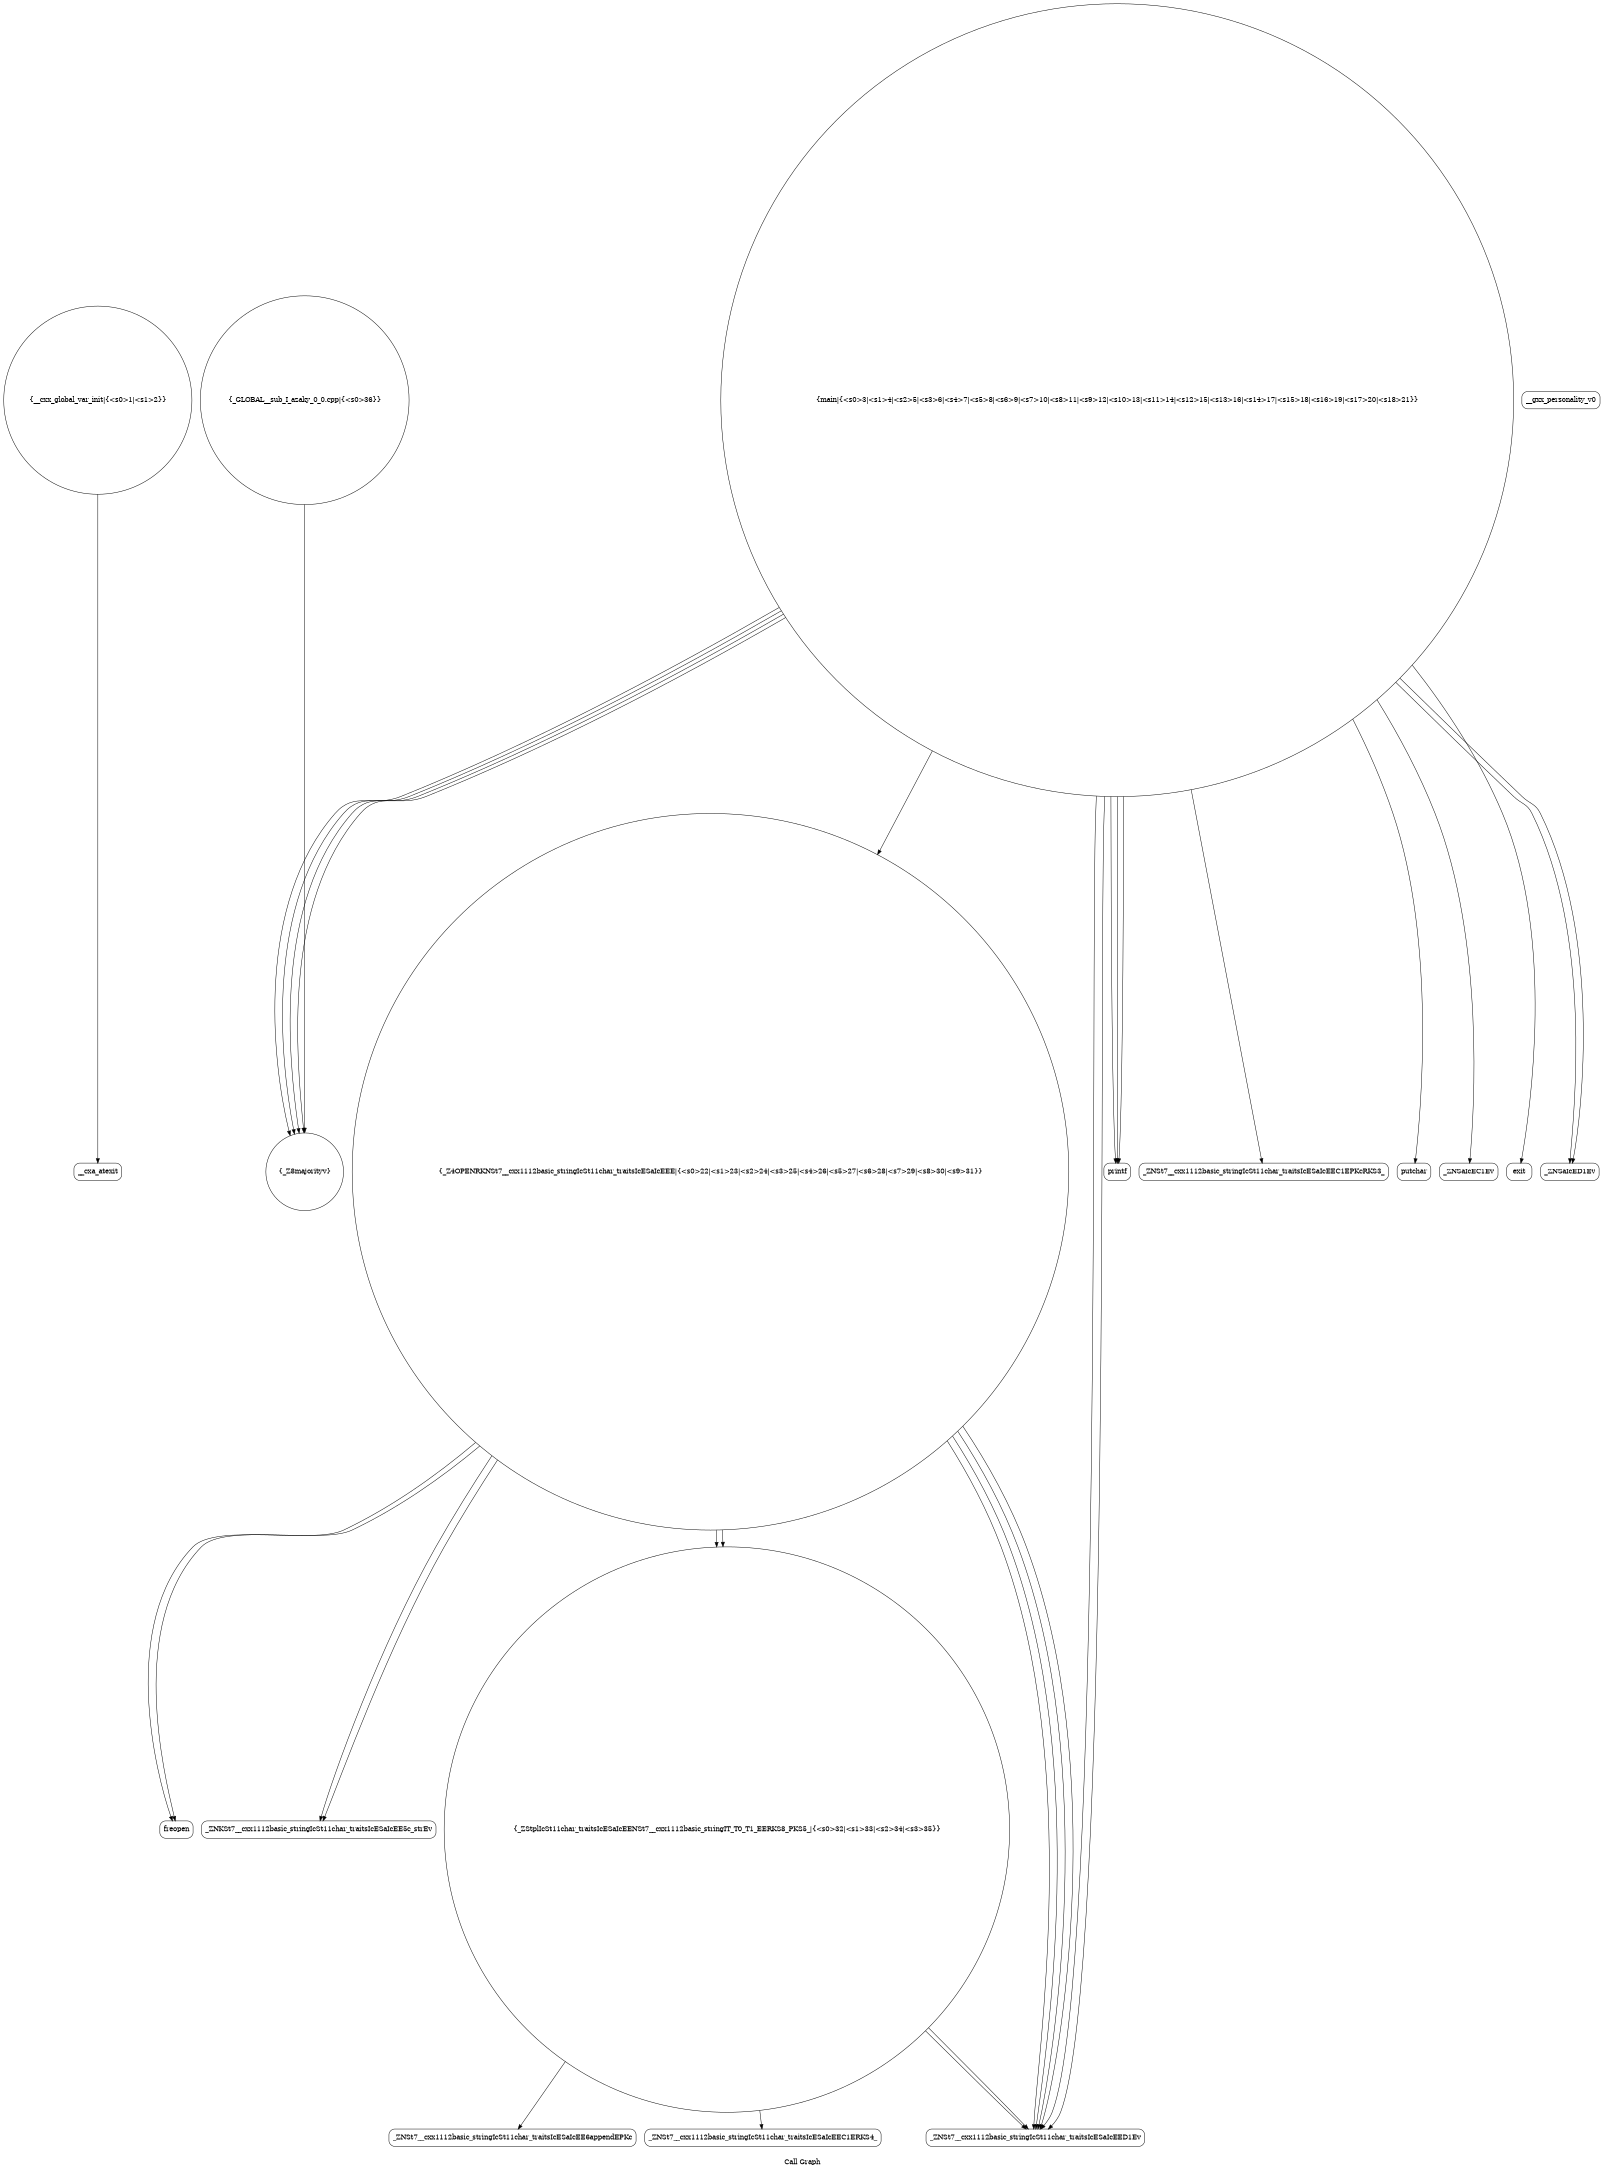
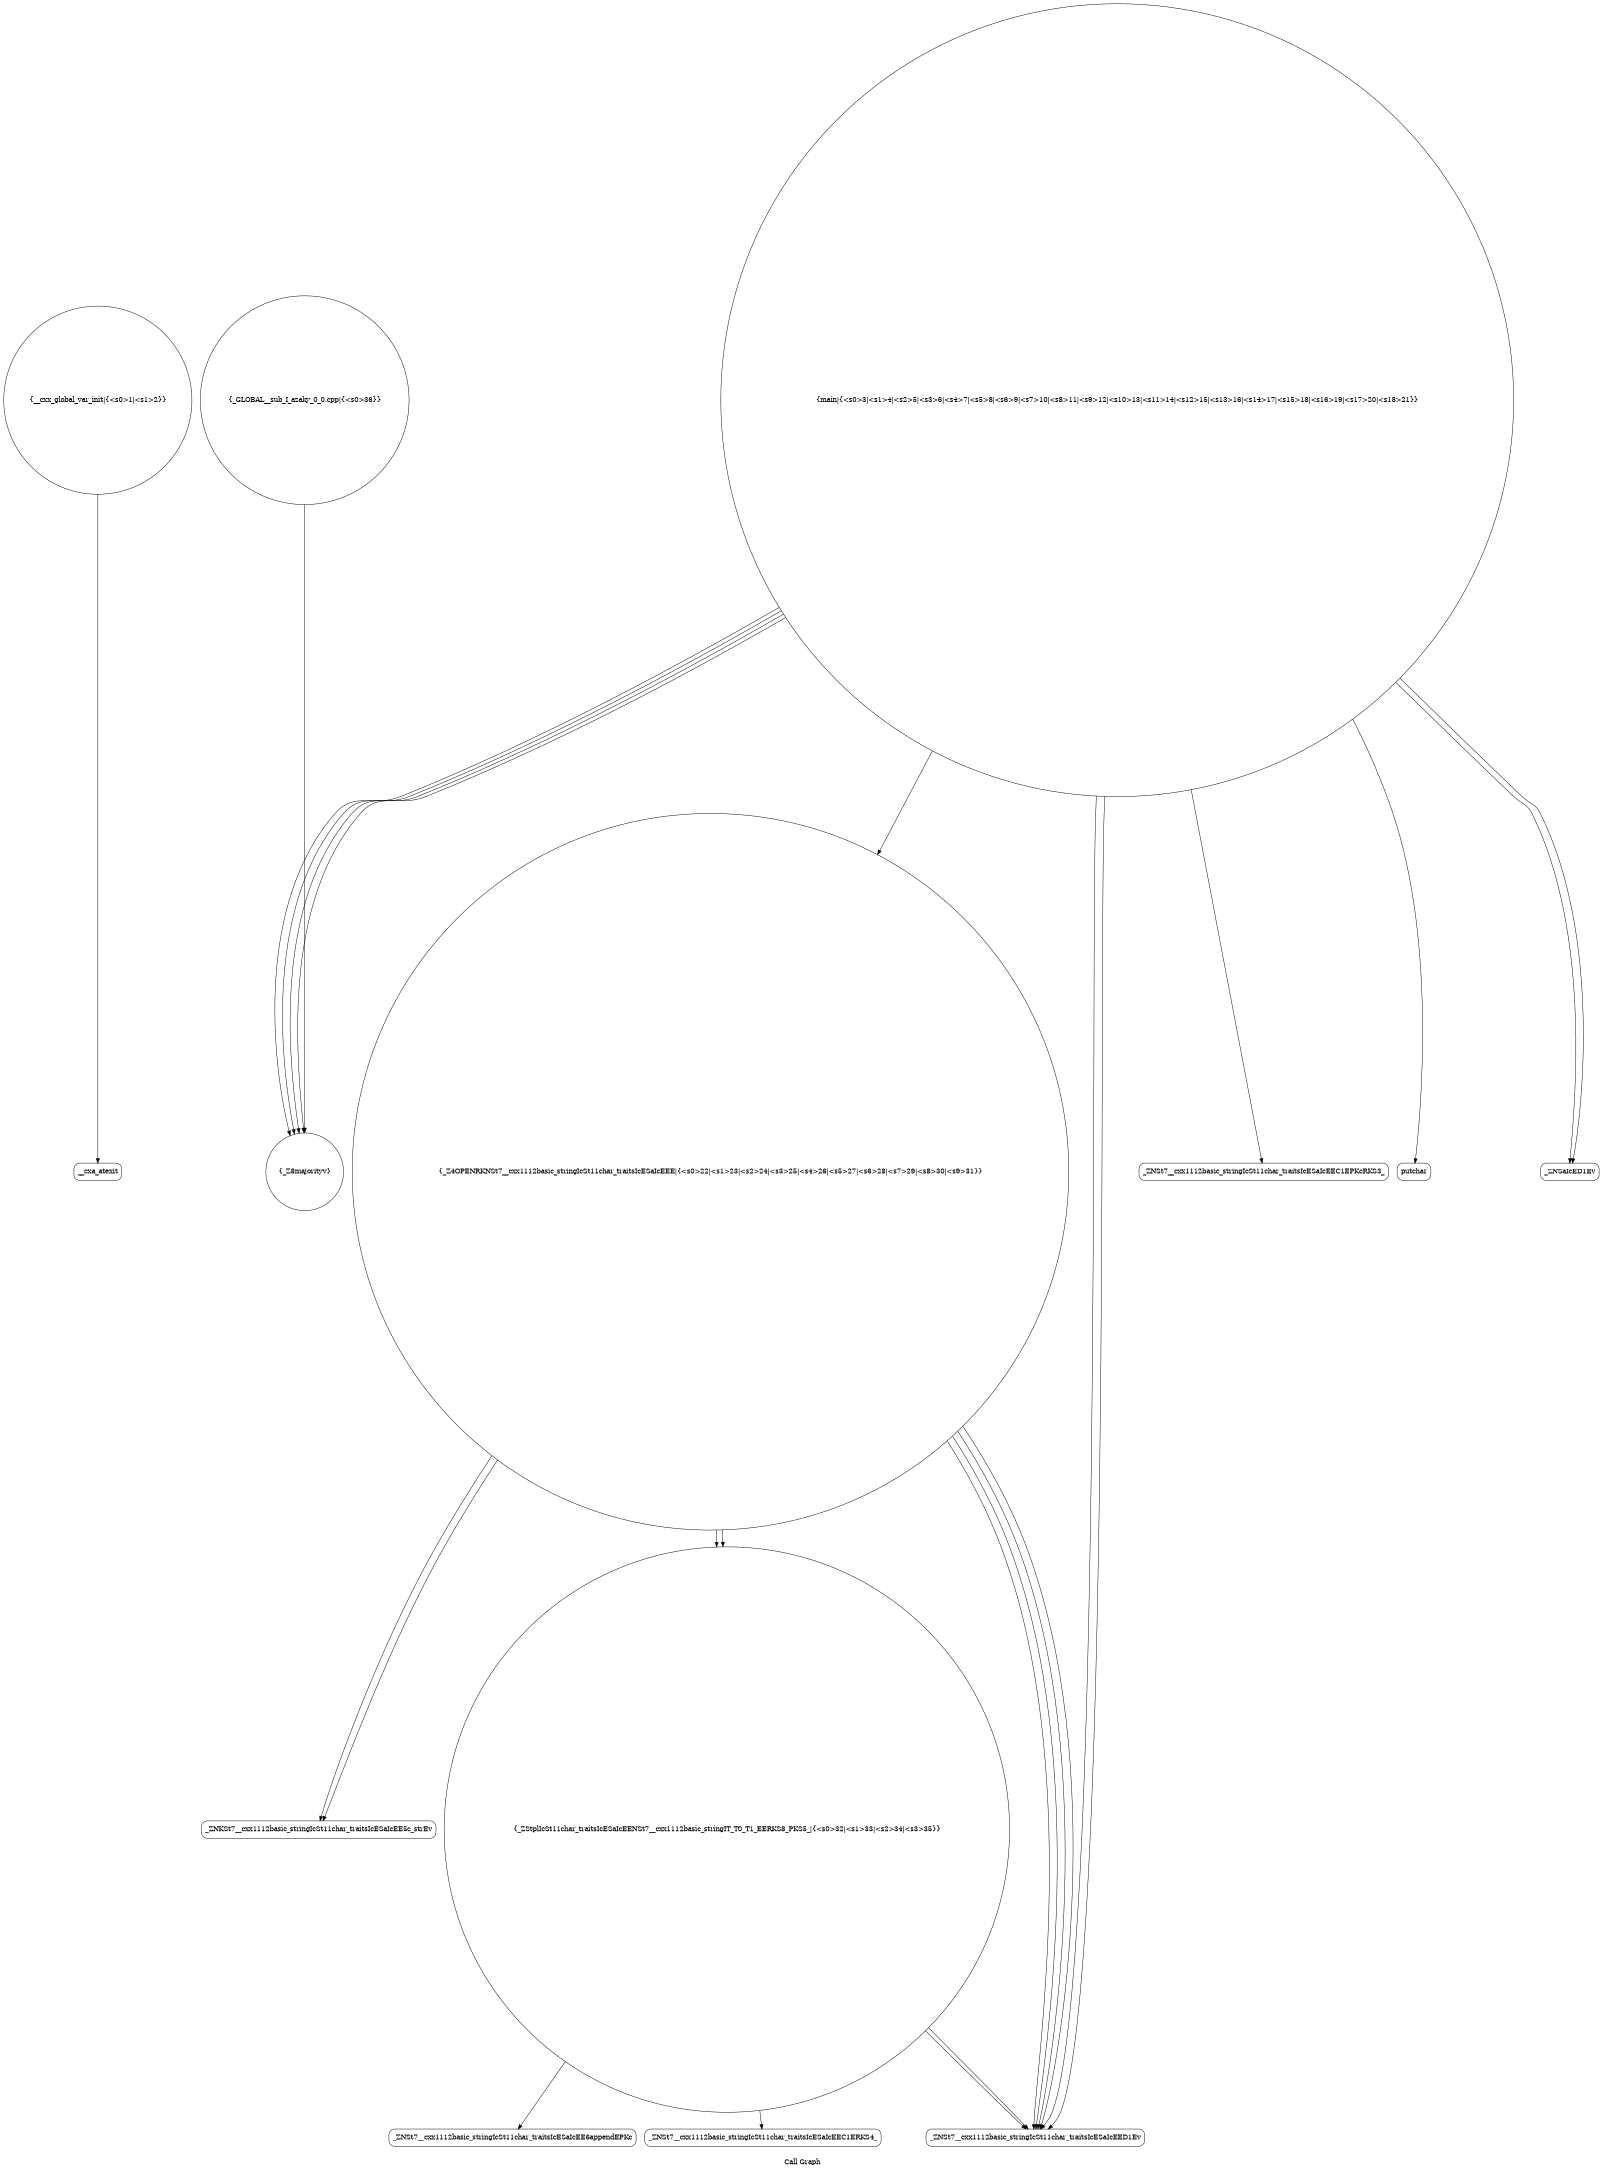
node "__gxx_personality_v0": removed
node "printf": removed
node "_ZNSaIcEC1Ev": removed
node "exit": removed
node "freopen": removed
